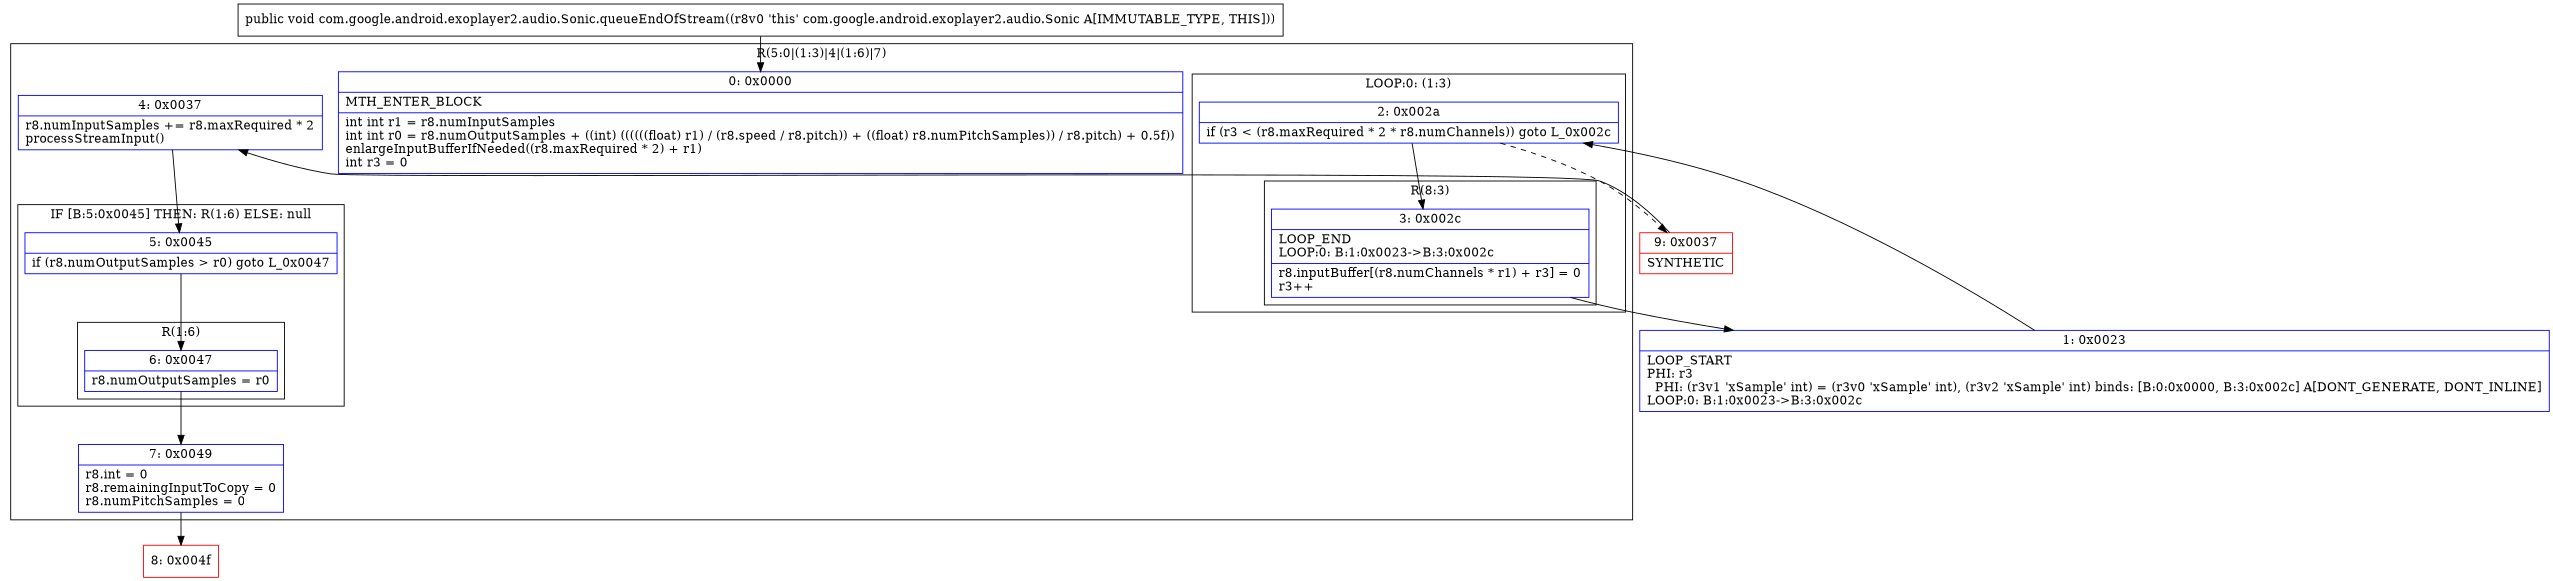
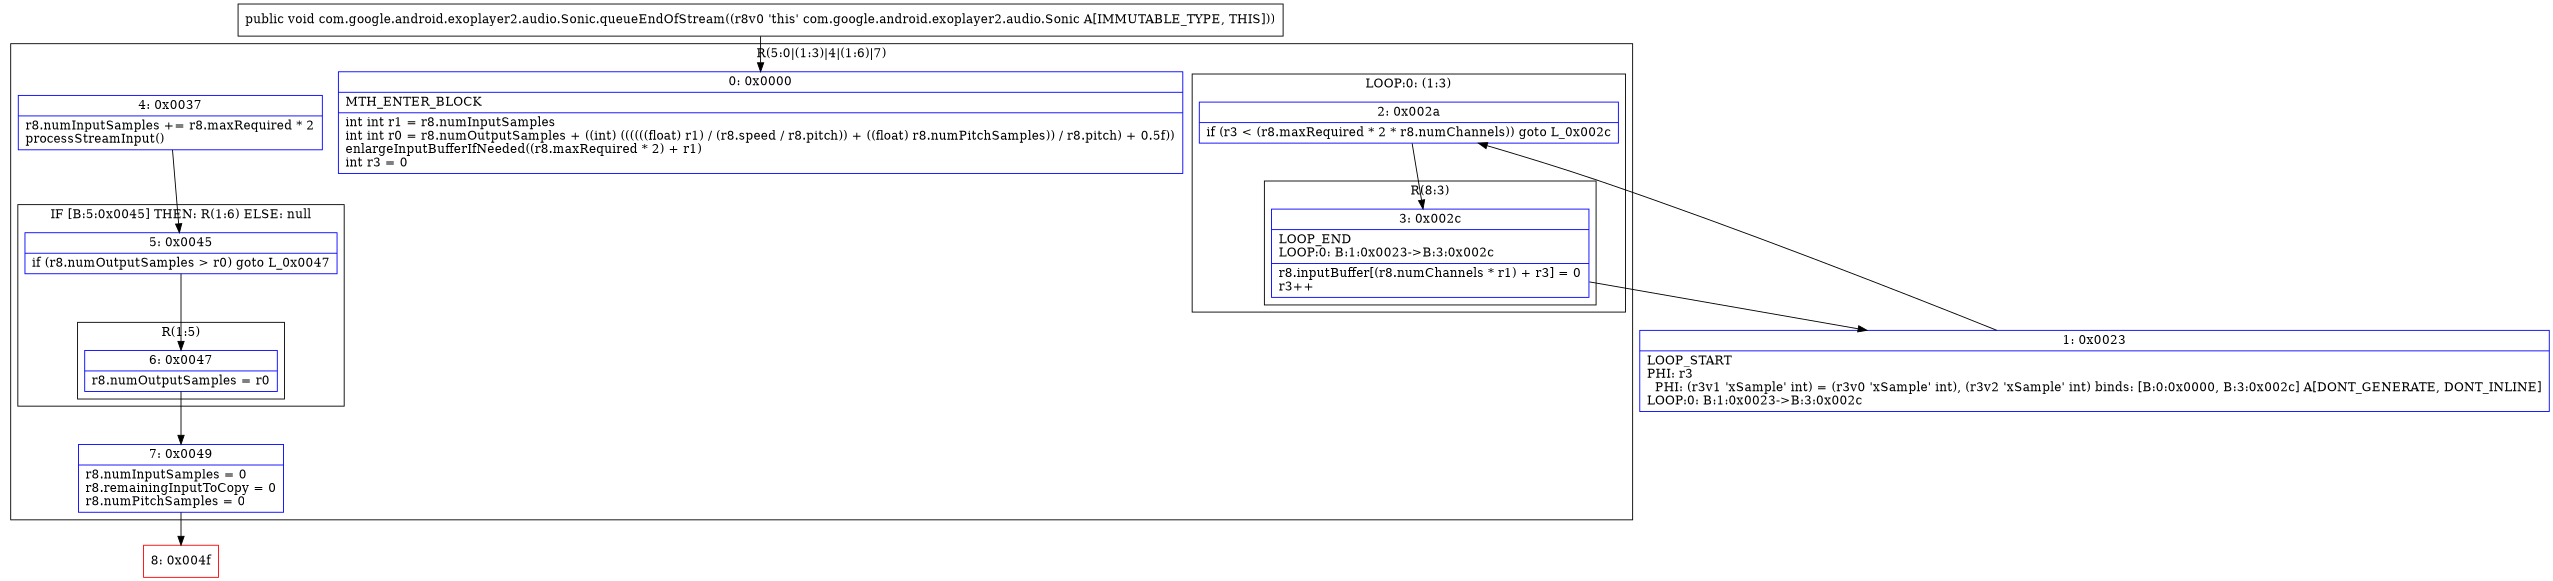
node "9: 0x0037": removed
cluster "R(1:6)": label "R(1:6)" -> "R(1:5)"
node "7: 0x0049": text "r8.int = 0" -> "r8.numInputSamples = 0"
